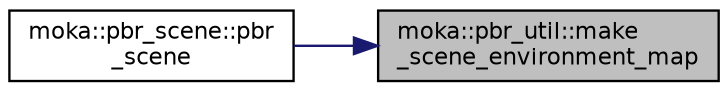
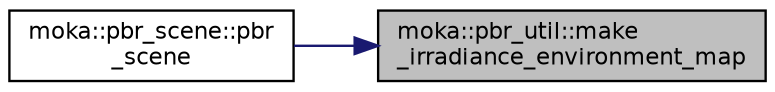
node "moka::pbr_util::make _scene_environment_map": label "moka::pbr_util::make _scene_environment_map" -> "moka::pbr_util::make _irradiance_environment_map"
